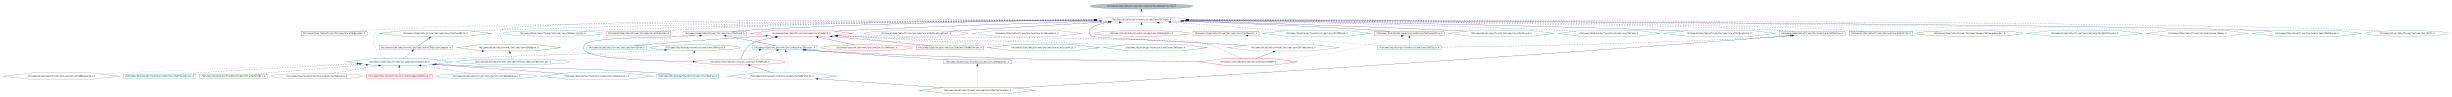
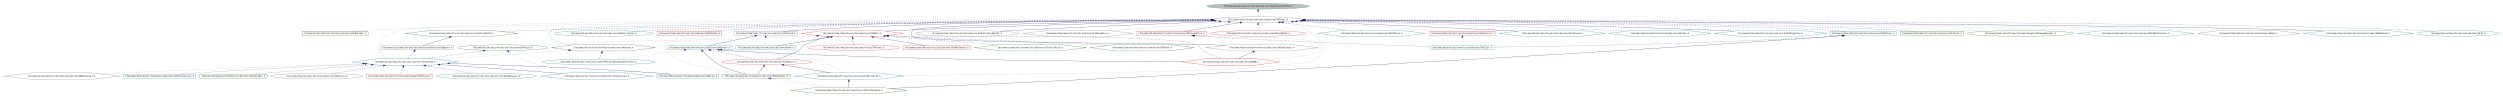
edge "/Volumes/disk/skia/trunk/include/core/SkFixed.h" -> "/Volumes/disk/skia/trunk/include/core/SkPoint.h": now "/Volumes/disk/skia/trunk/include/core/SkReader32.h" -> "/Volumes/disk/skia/trunk/include/core/SkPoint.h"
